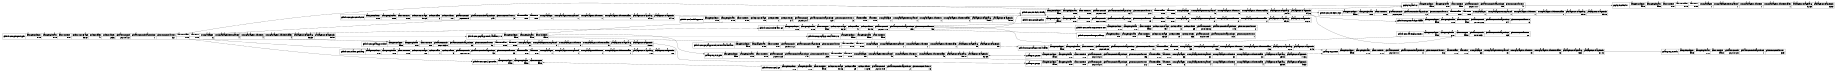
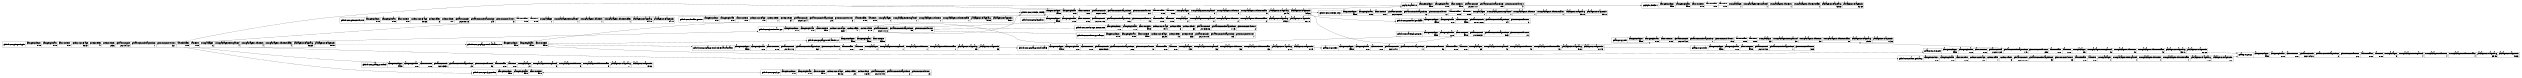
edge "golang.org/x/net" -> "golang.org/x/text": reversed
edge "github.com/golang/protobuf" -> "golang.org/x/sys": now "github.com/mattn/go-isatty" -> "golang.org/x/sys"
